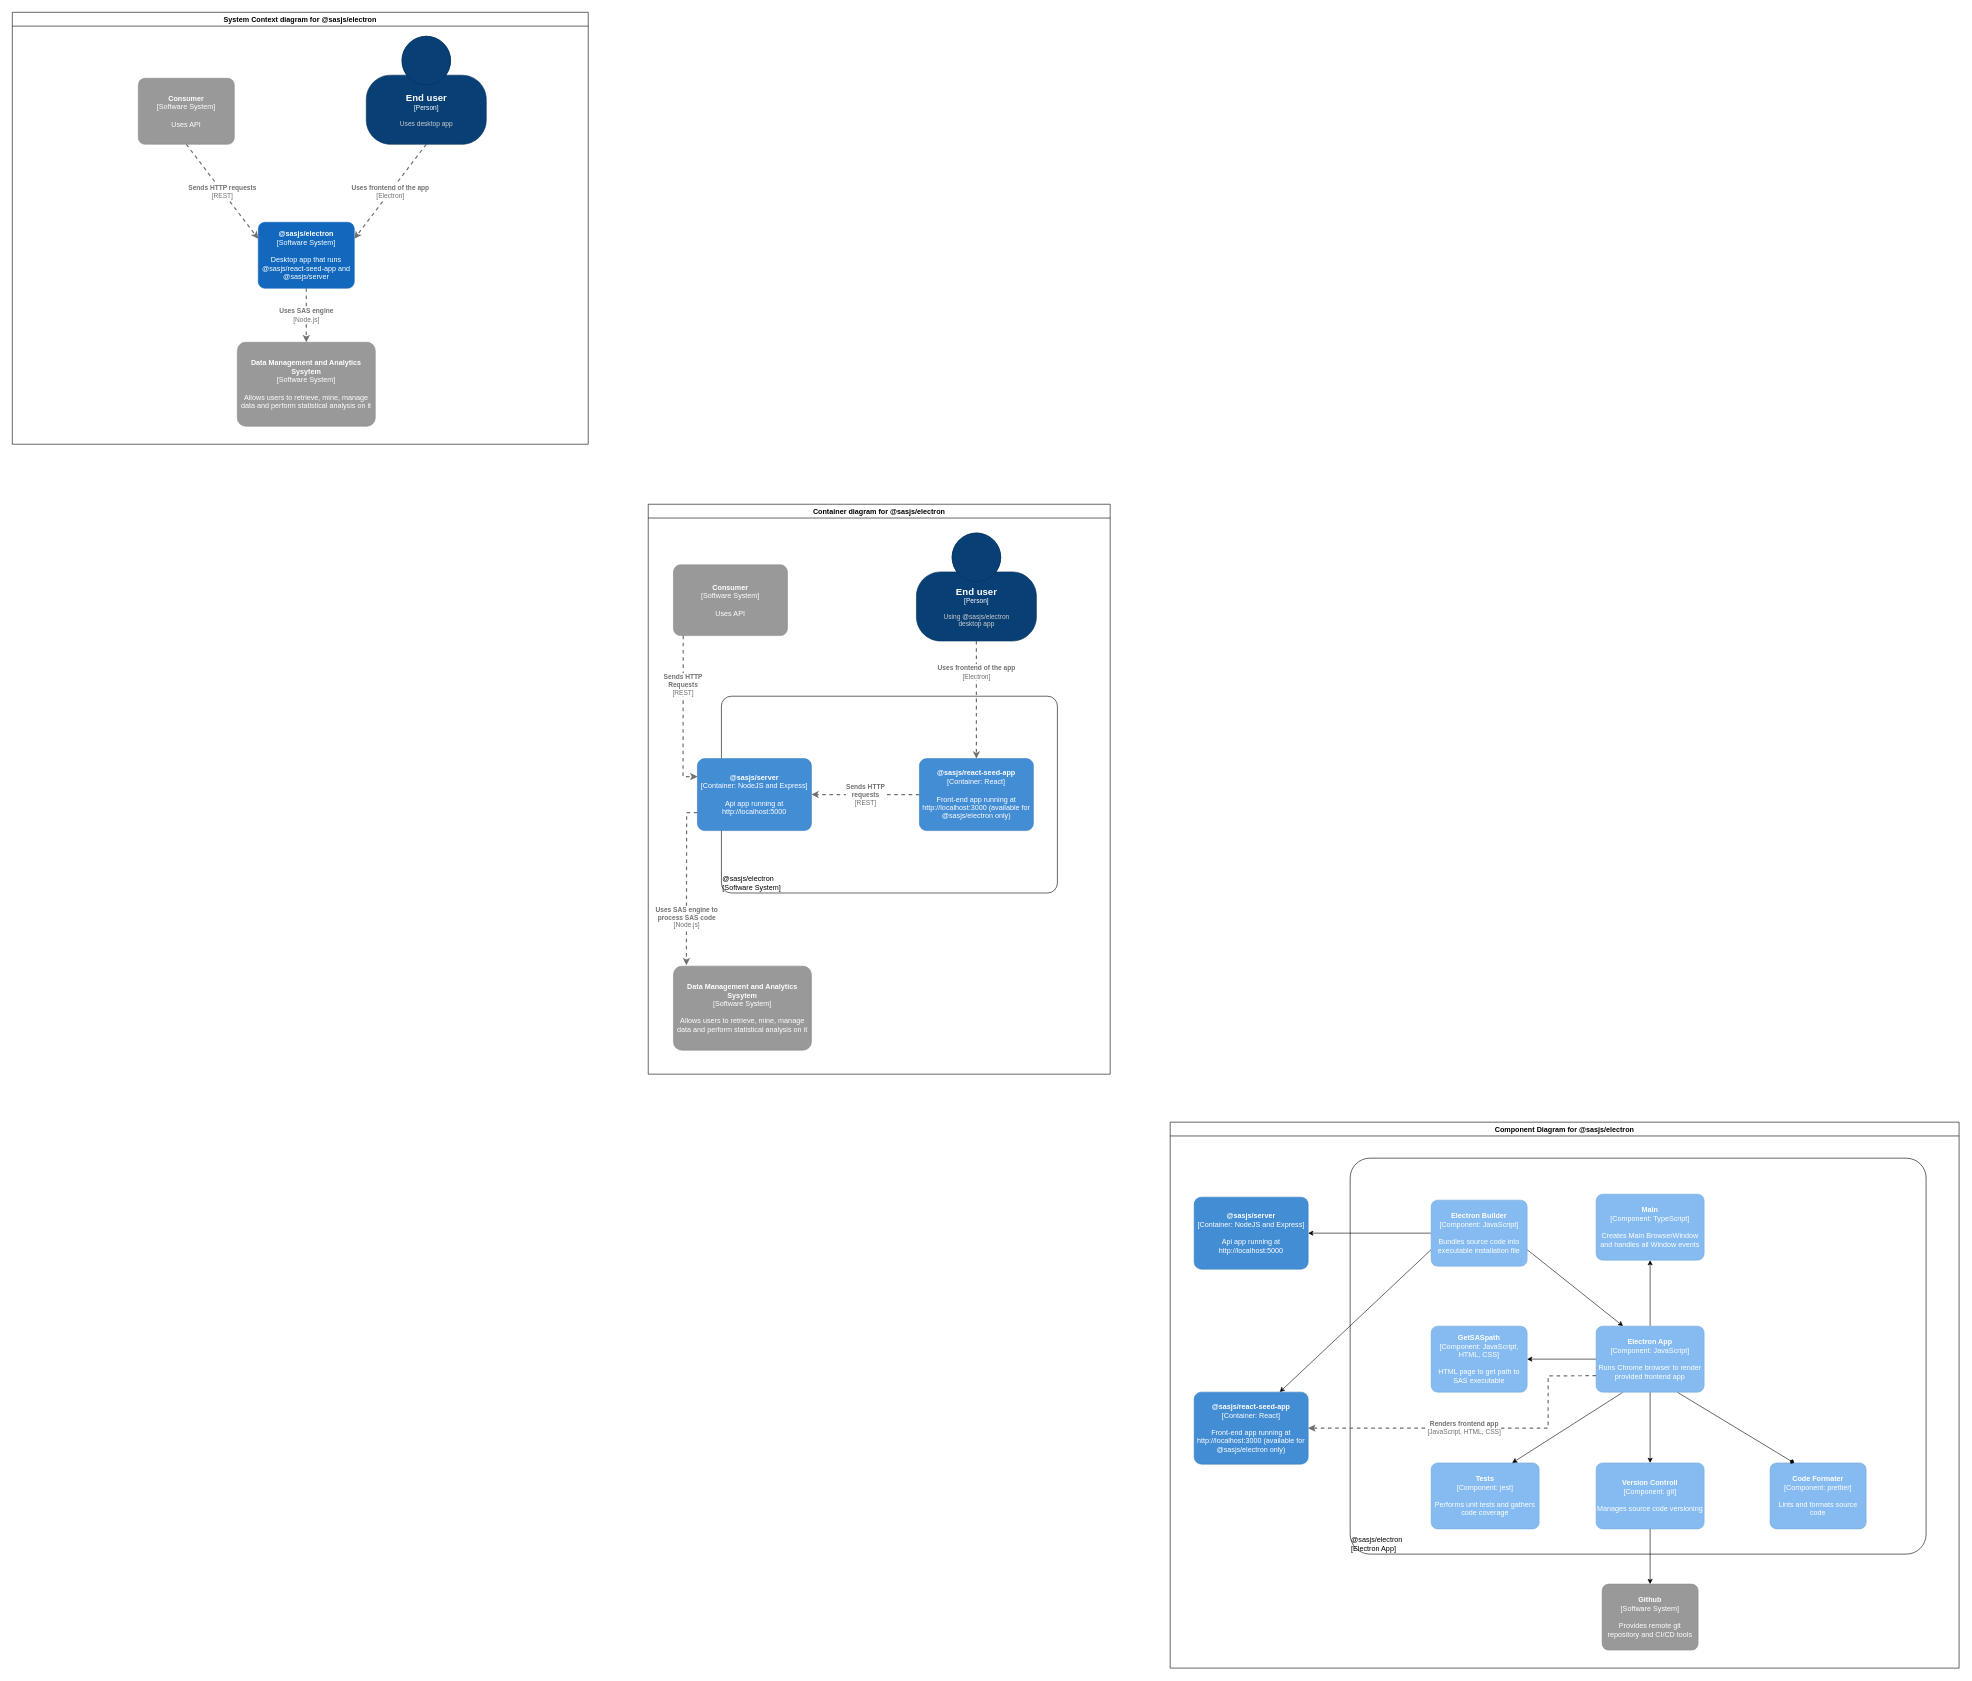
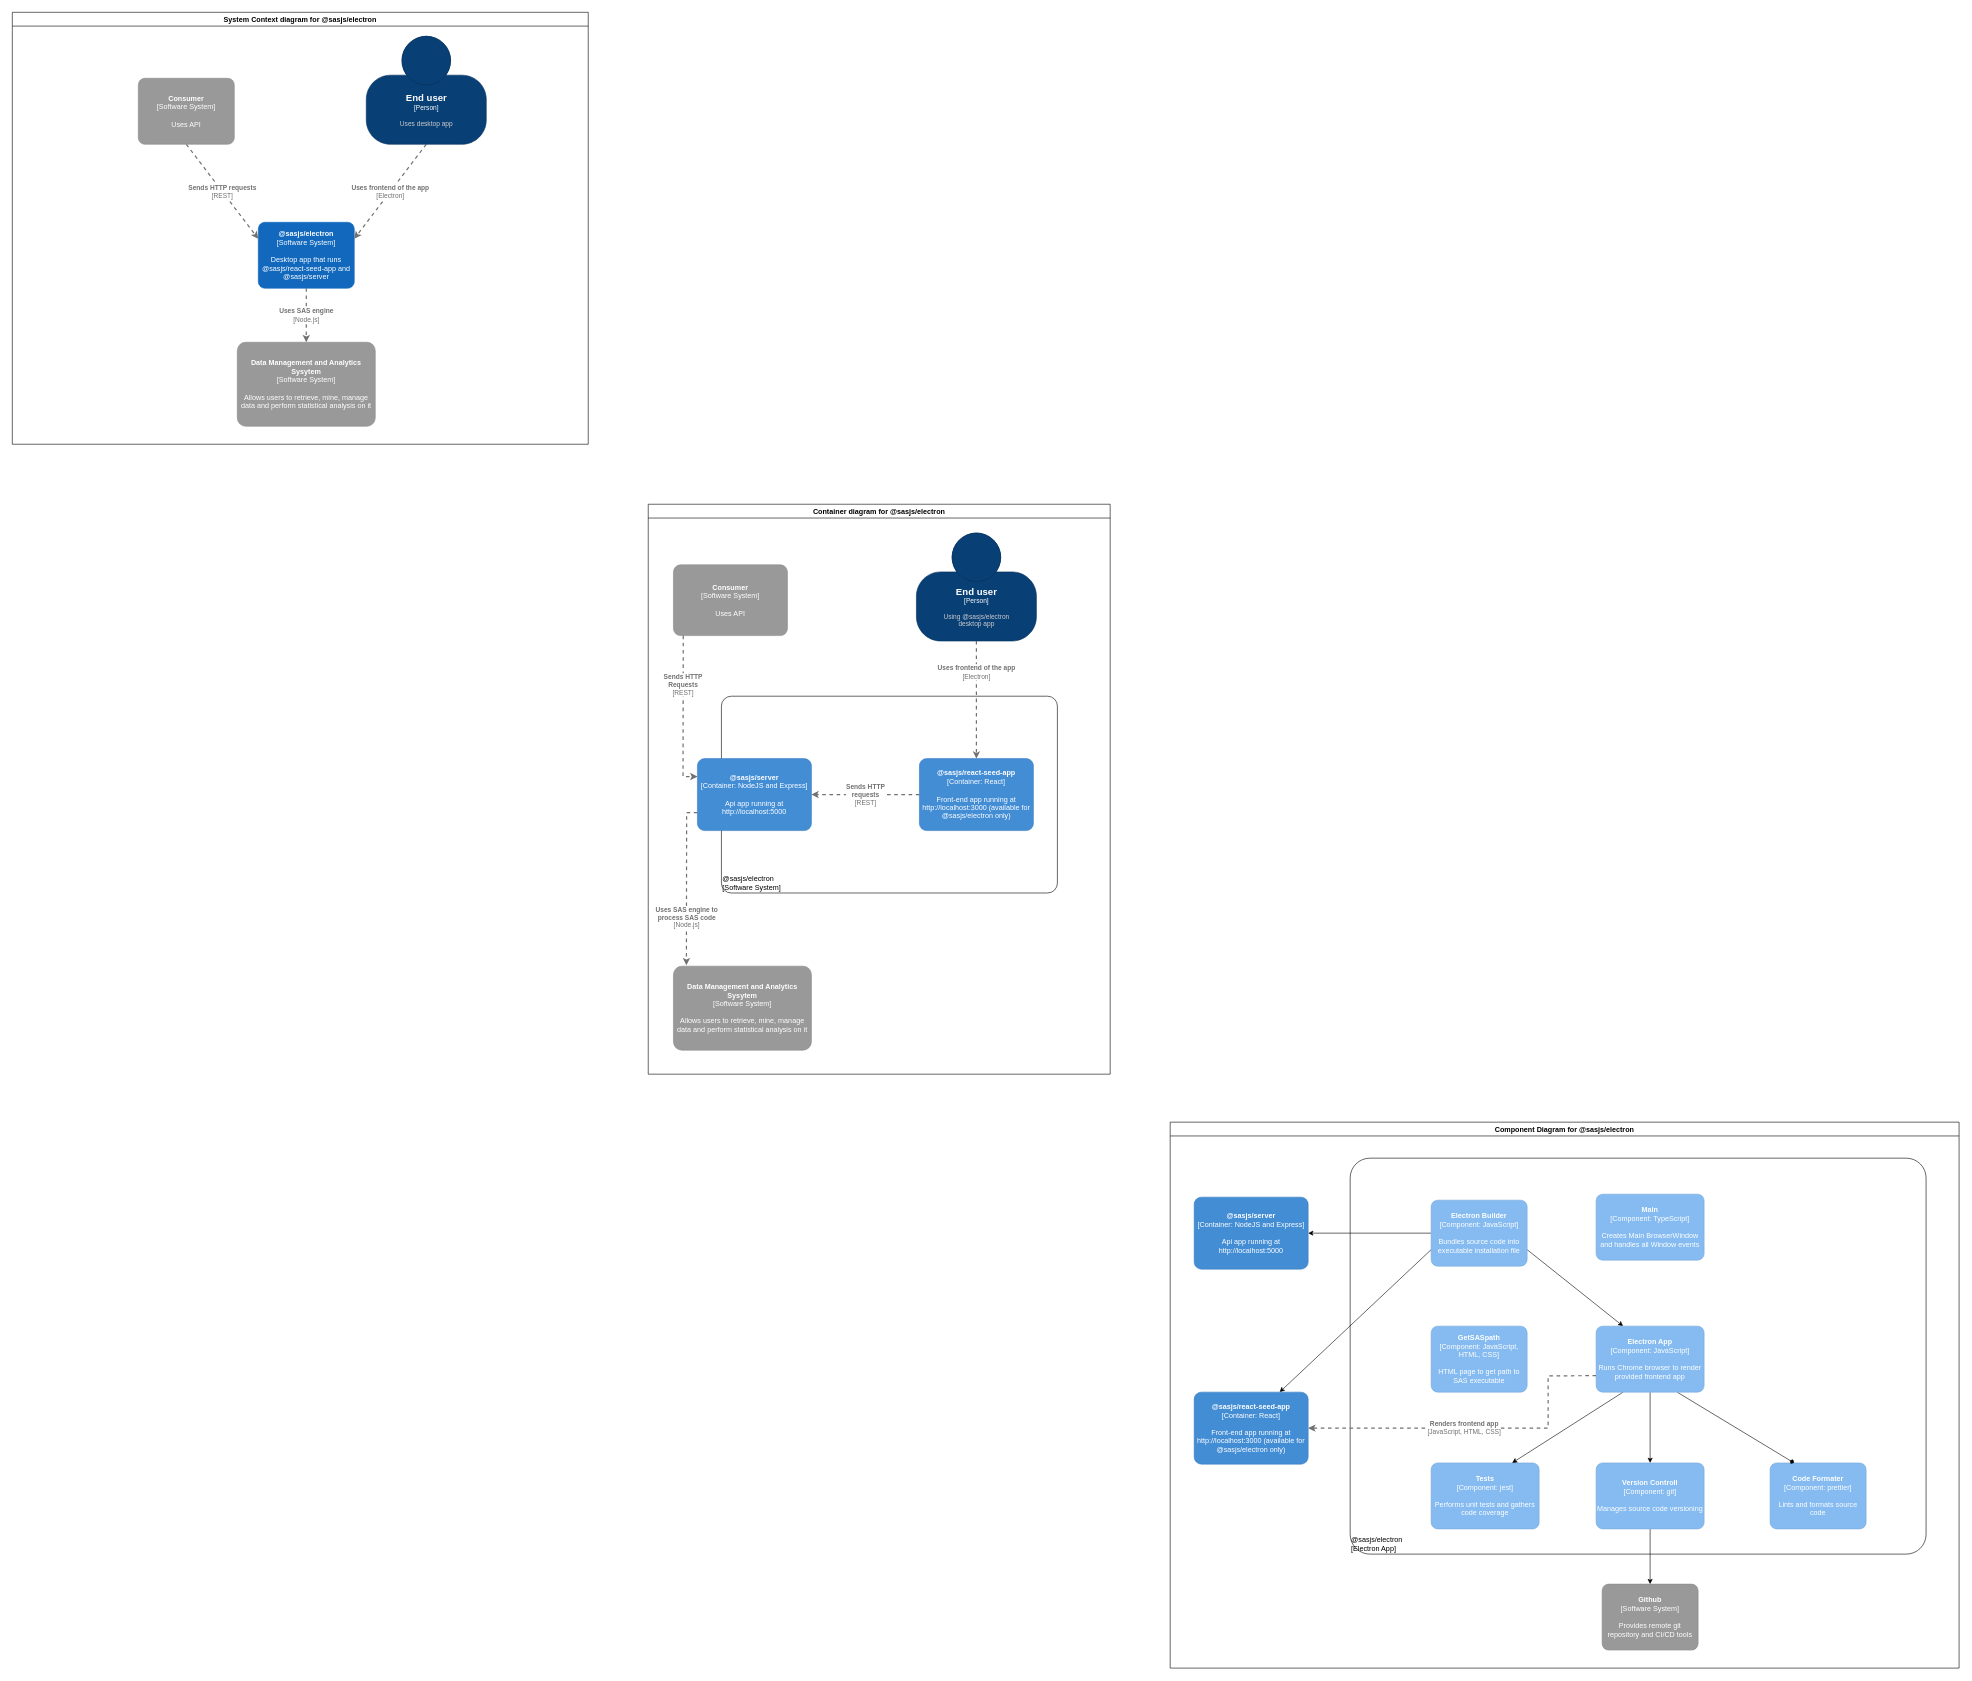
edge "Electron App [Component: JavaScript] Runs Chrome browser to render provided frontend app" -> "Main [Component: TypeScript] Creates Main BrowserWindow and handles all Window events": removed
edge "Electron App [Component: JavaScript] Runs Chrome browser to render provided frontend app" -> "GetSASpath [Component: JavaScript, HTML, CSS] HTML page to get path to SAS executable": removed
